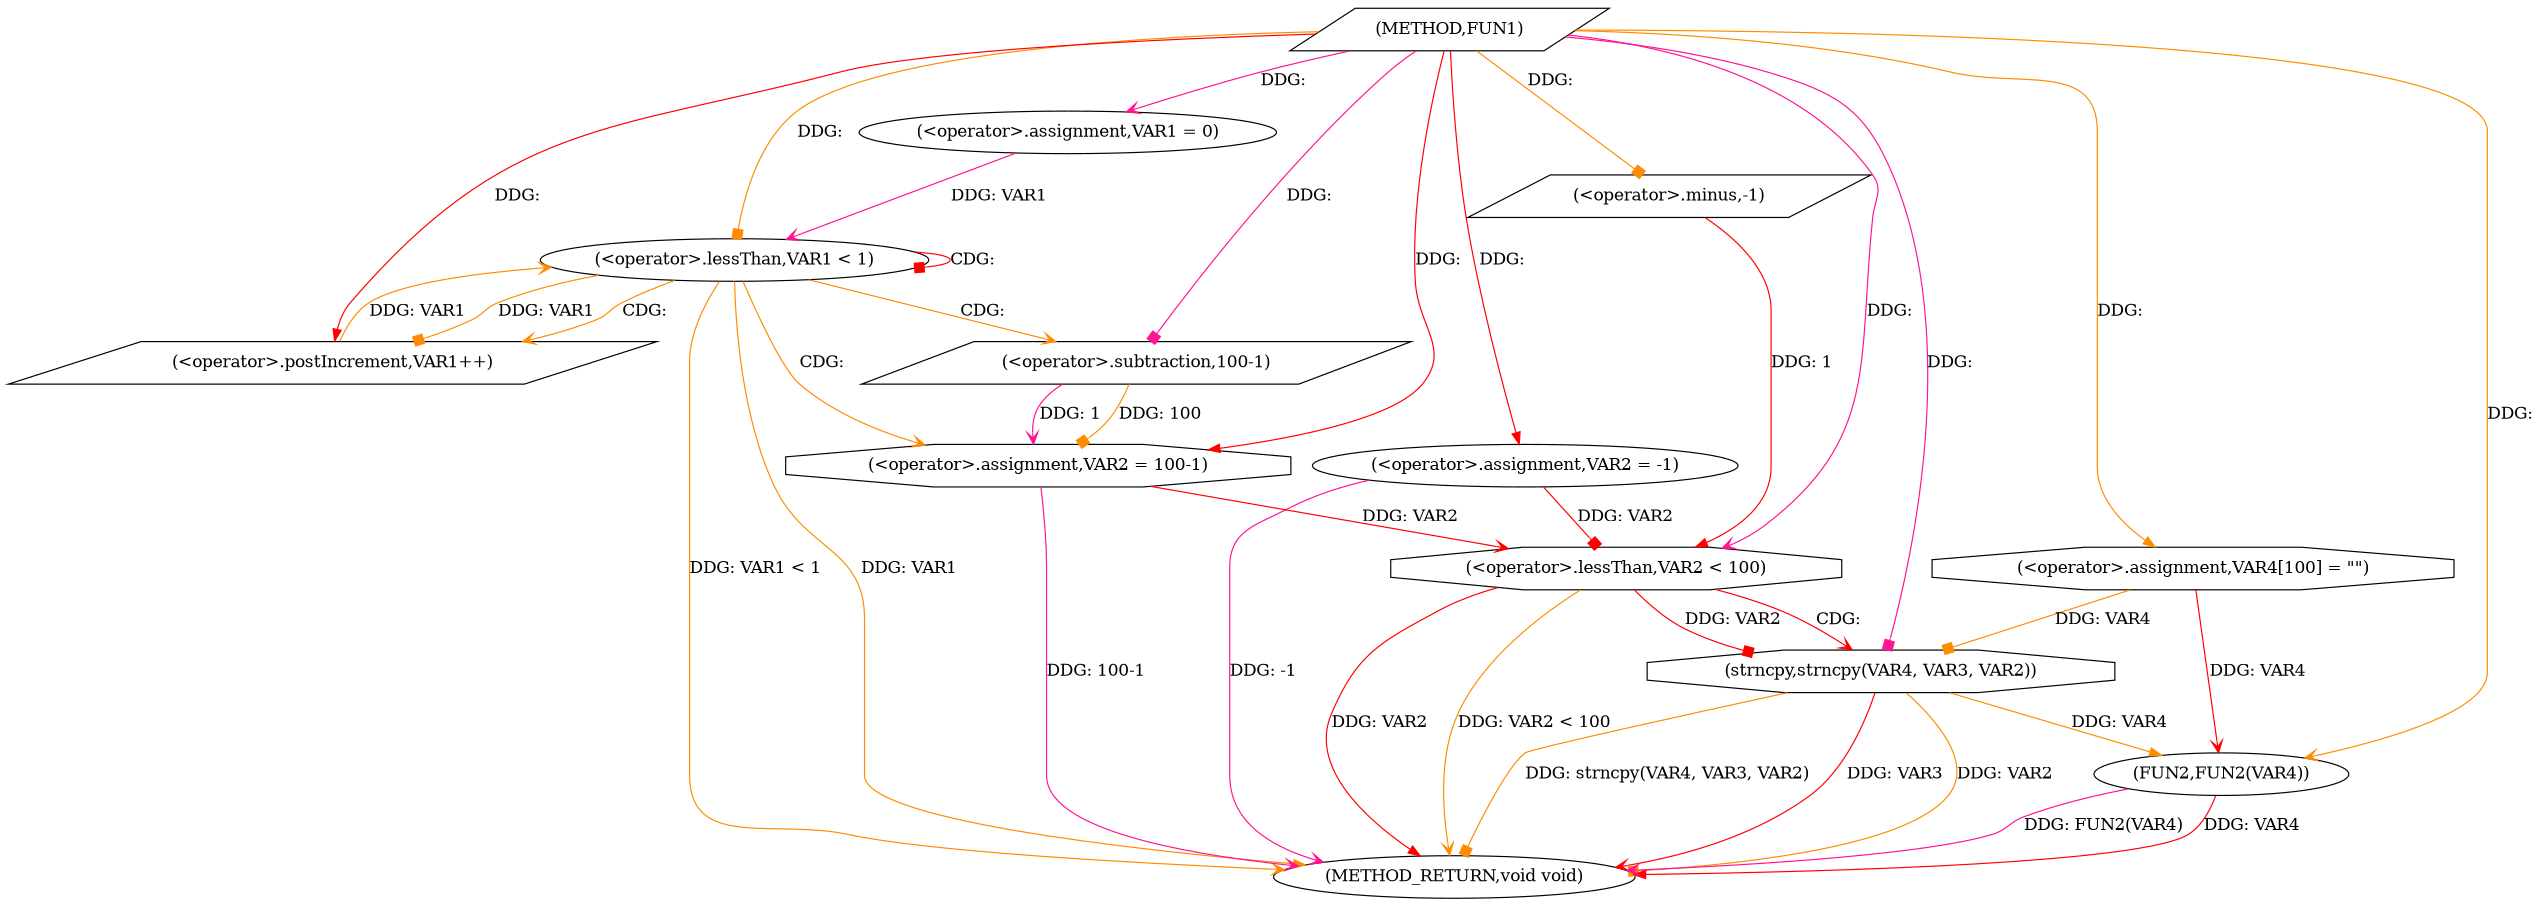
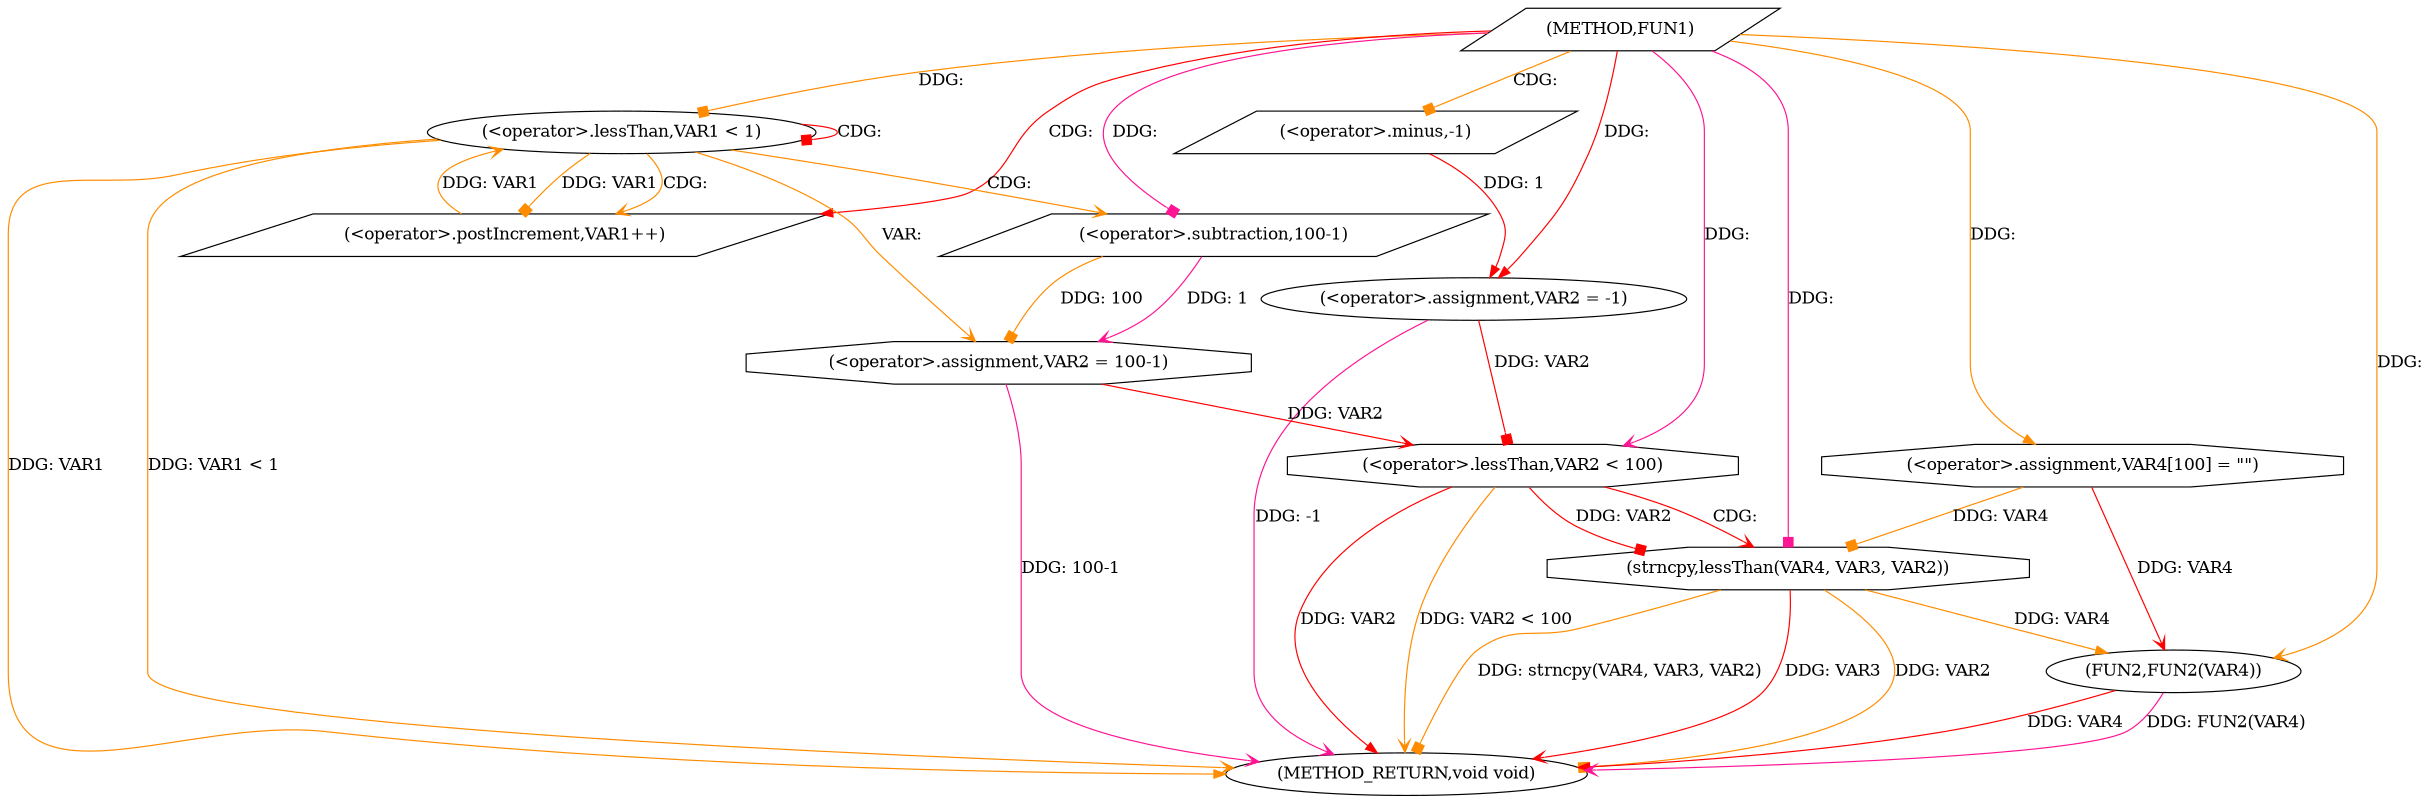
edge "(METHOD,FUN1)" -> "(<operator>.minus,-1)": label "DDG: " -> "CDG: "
node "(<operator>.assignment,VAR1 = 0)": removed
edge "(METHOD,FUN1)" -> "(<operator>.postIncrement,VAR1++)": label "DDG: " -> "CDG: "
edge "(METHOD,FUN1)" -> "(<operator>.assignment,VAR2 = 100-1)": removed, label "DDG:"
edge "(<operator>.lessThan,VAR1 < 1)" -> "(<operator>.assignment,VAR2 = 100-1)": label "CDG: " -> "VAR: "
edge "(<operator>.minus,-1)" -> "(<operator>.lessThan,VAR2 < 100)": now "(<operator>.minus,-1)" -> "(<operator>.assignment,VAR2 = -1)"
node "(strncpy,strncpy(VAR4, VAR3, VAR2))": label "(strncpy,strncpy(VAR4, VAR3, VAR2))" -> "(strncpy,lessThan(VAR4, VAR3, VAR2))"
